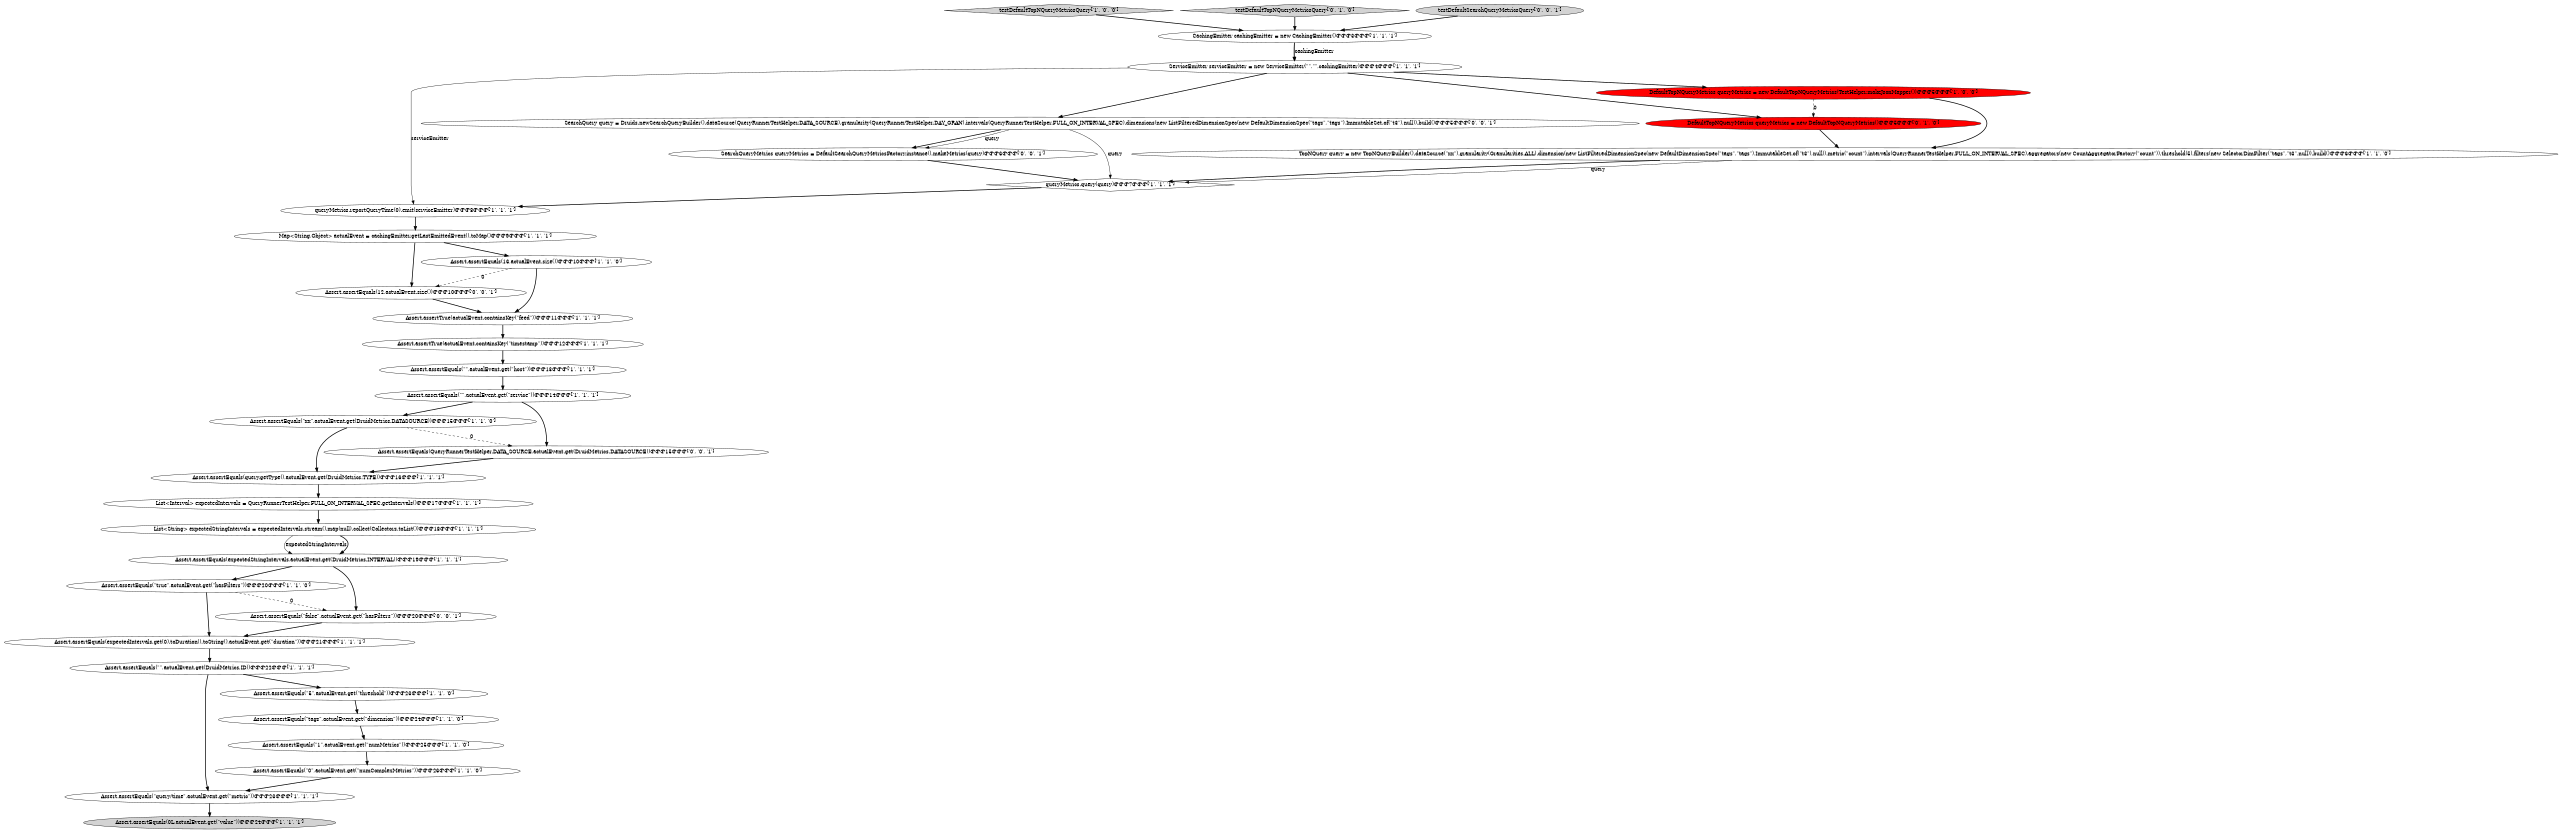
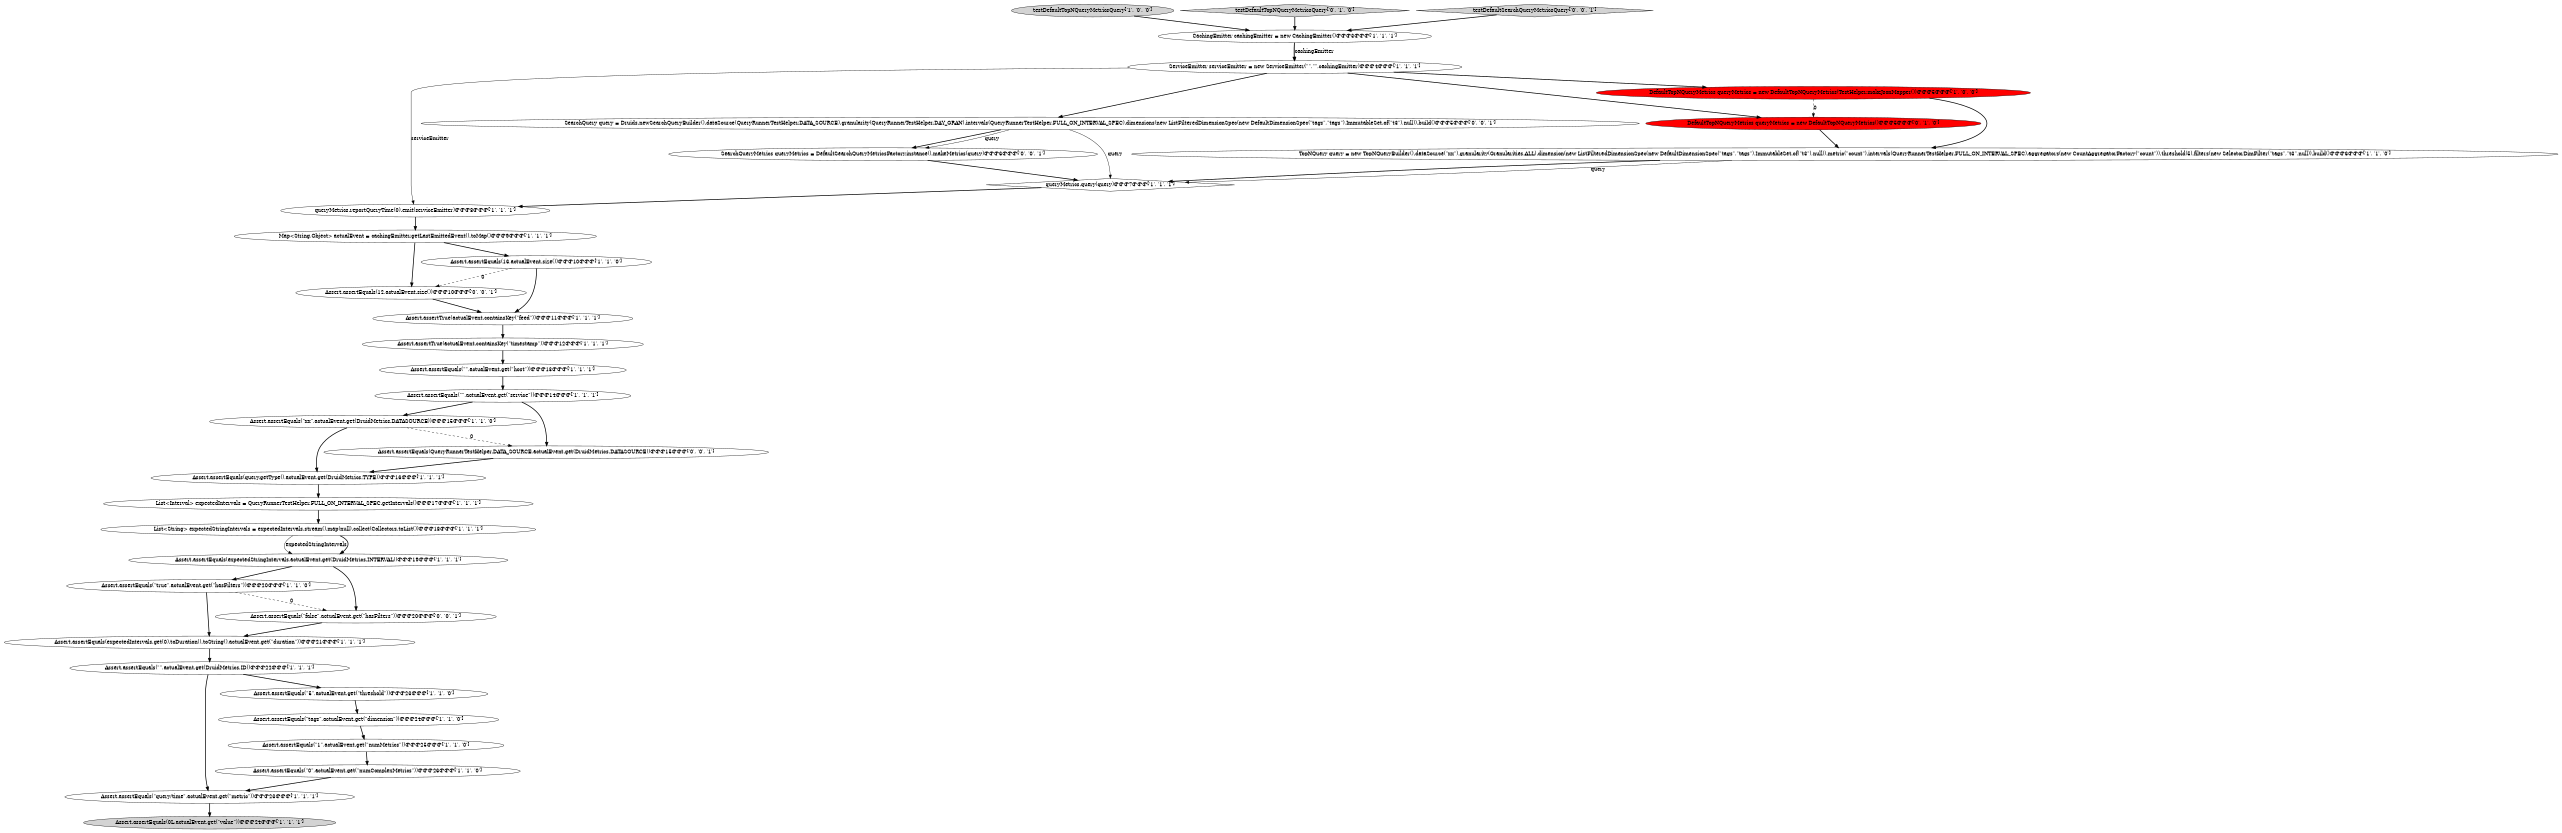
node "testDefaultTopNQueryMetricsQuery['1', '0', '0']": shape diamond -> ellipse
node "testDefaultSearchQueryMetricsQuery['0', '0', '1']": shape ellipse -> diamond
